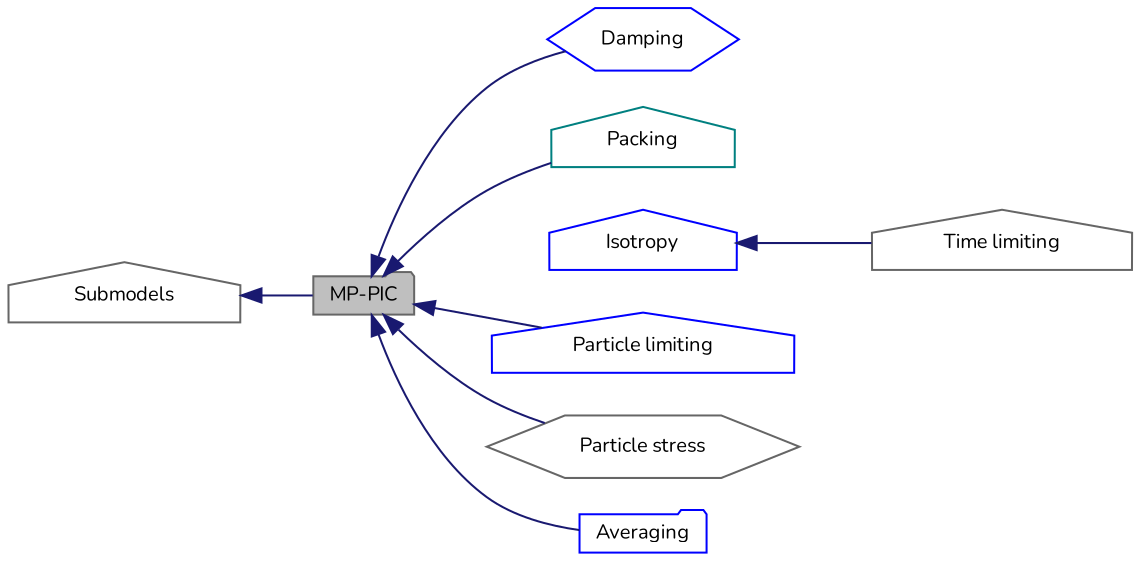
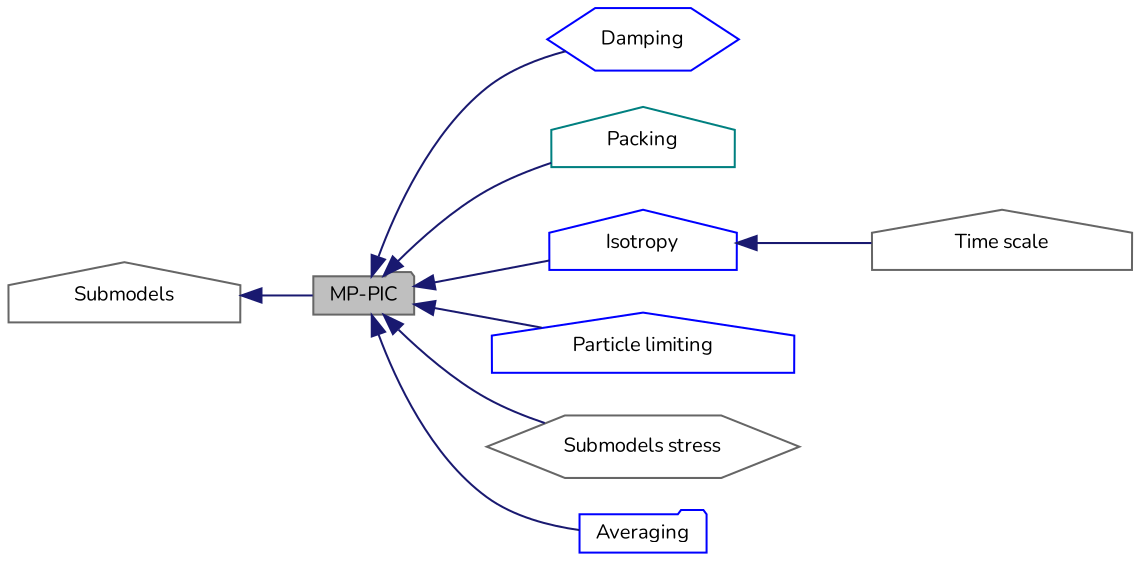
node "Time limiting": label "Time limiting" -> "Time scale"
edge "Isotropy" -> "MP-PIC": added
node "Particle stress": label "Particle stress" -> "Submodels stress"
